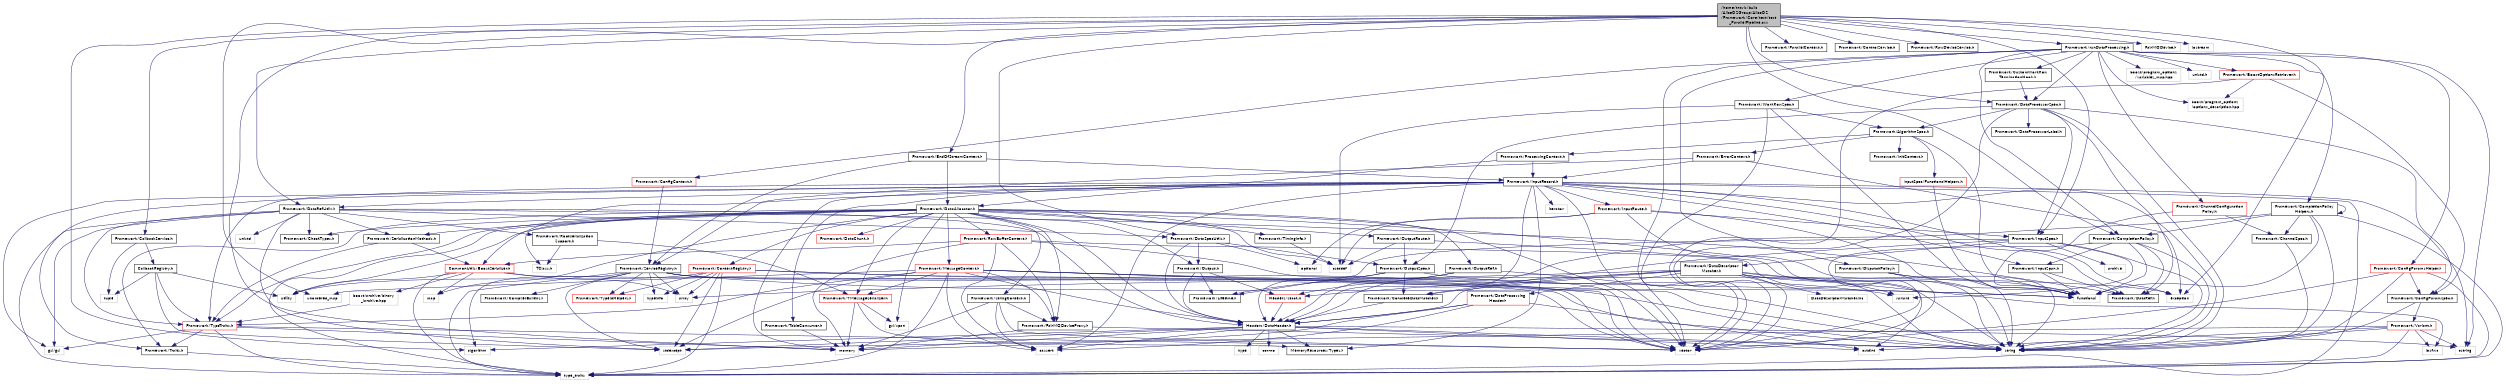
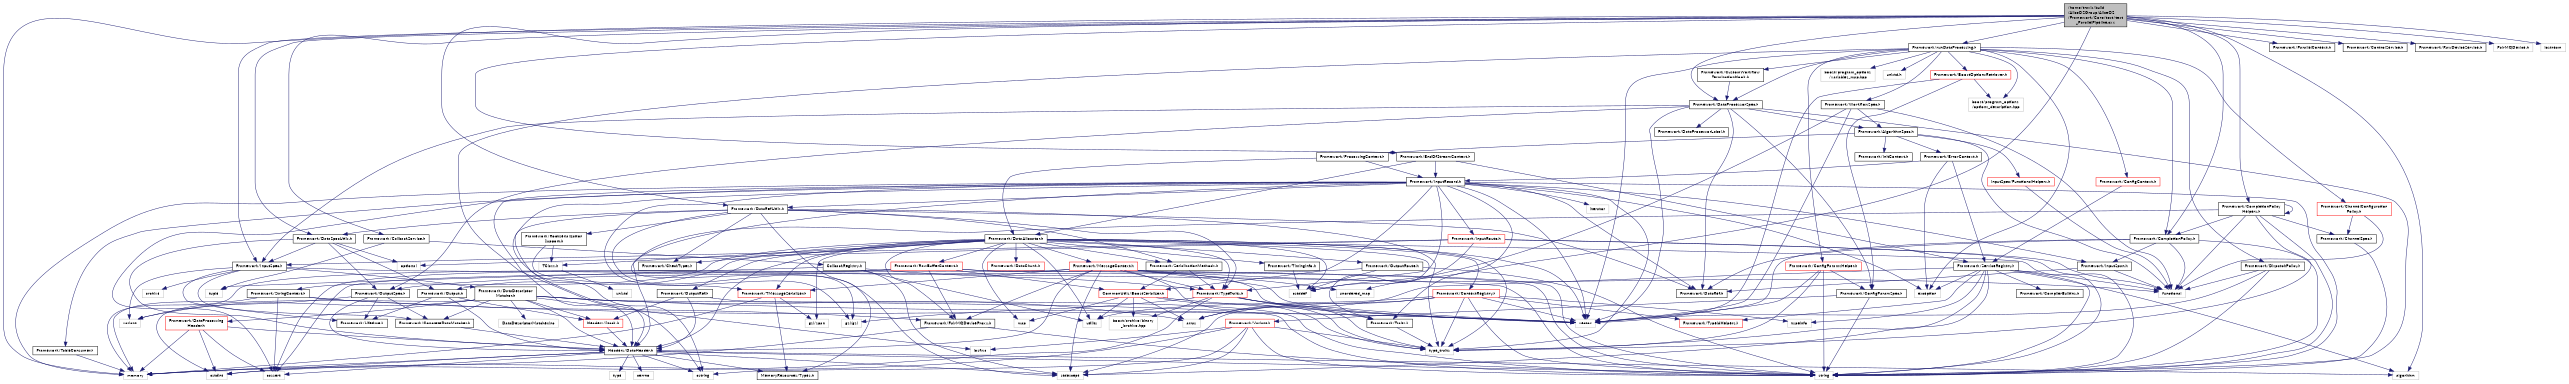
edge "Framework/DataRefUtils.h" -> "unistd": now "TClass.h" -> "unistd"
edge "Framework/DataSpecUtils.h" -> "Framework/InputSpec.h": added
edge "boost/archive/binary _iarchive.hpp" -> "Framework/TypeTraits.h": reversed
